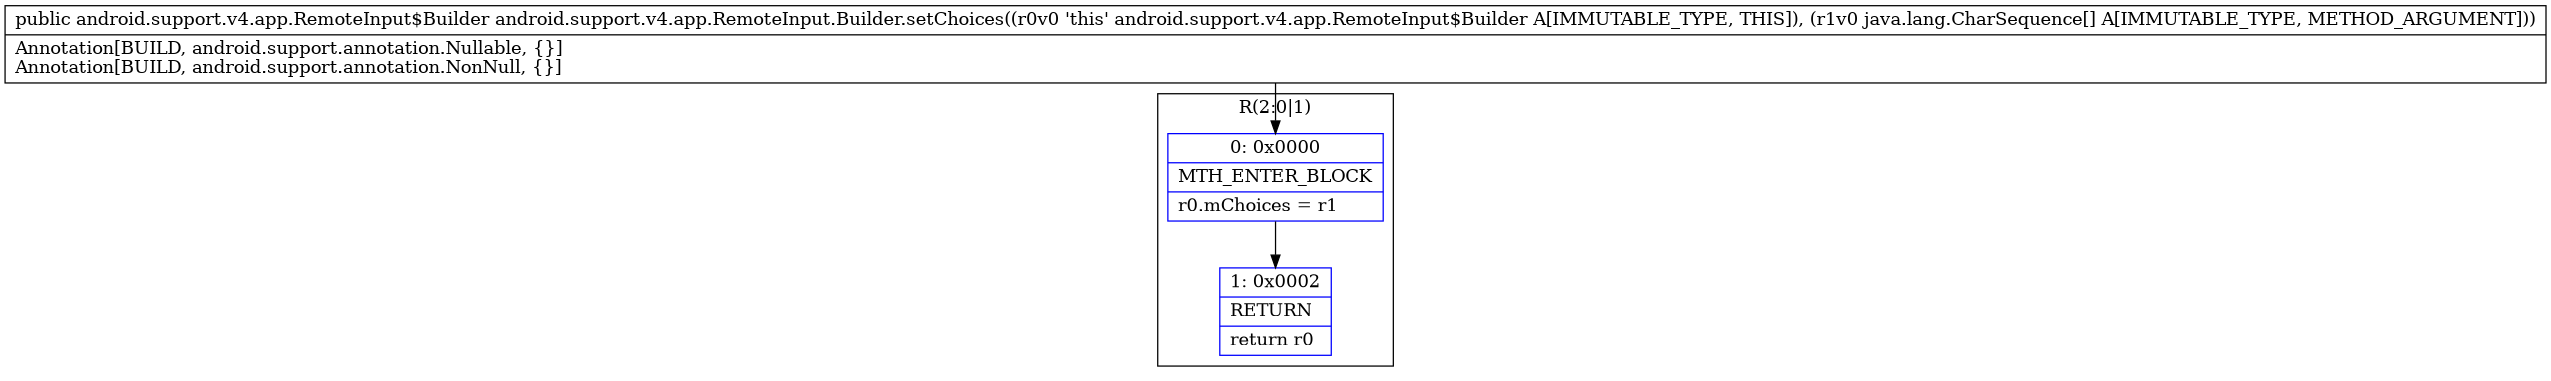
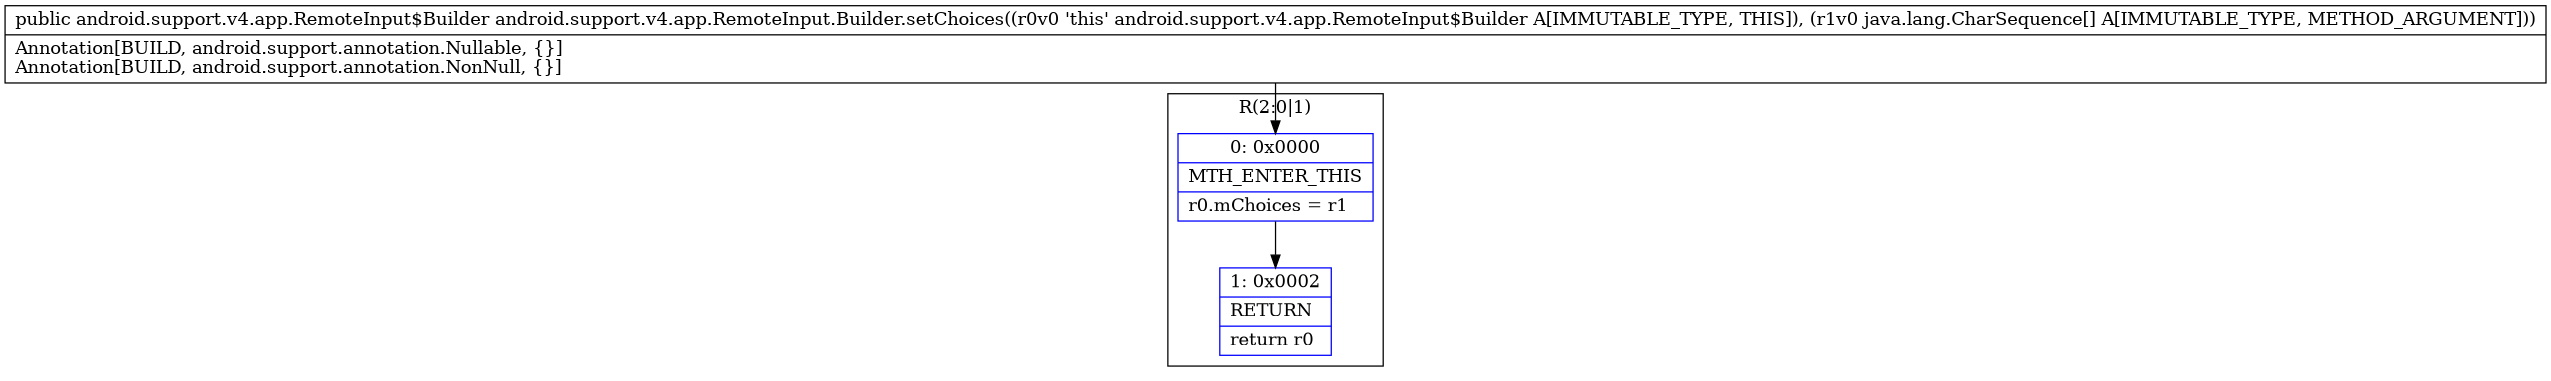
node "0: 0x0000": text "MTH_ENTER_BLOCK" -> "MTH_ENTER_THIS"
